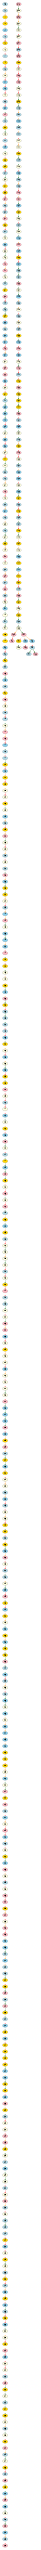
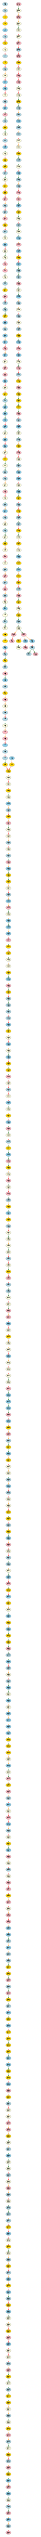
edge "124" -> "118": now "124" -> "126"
